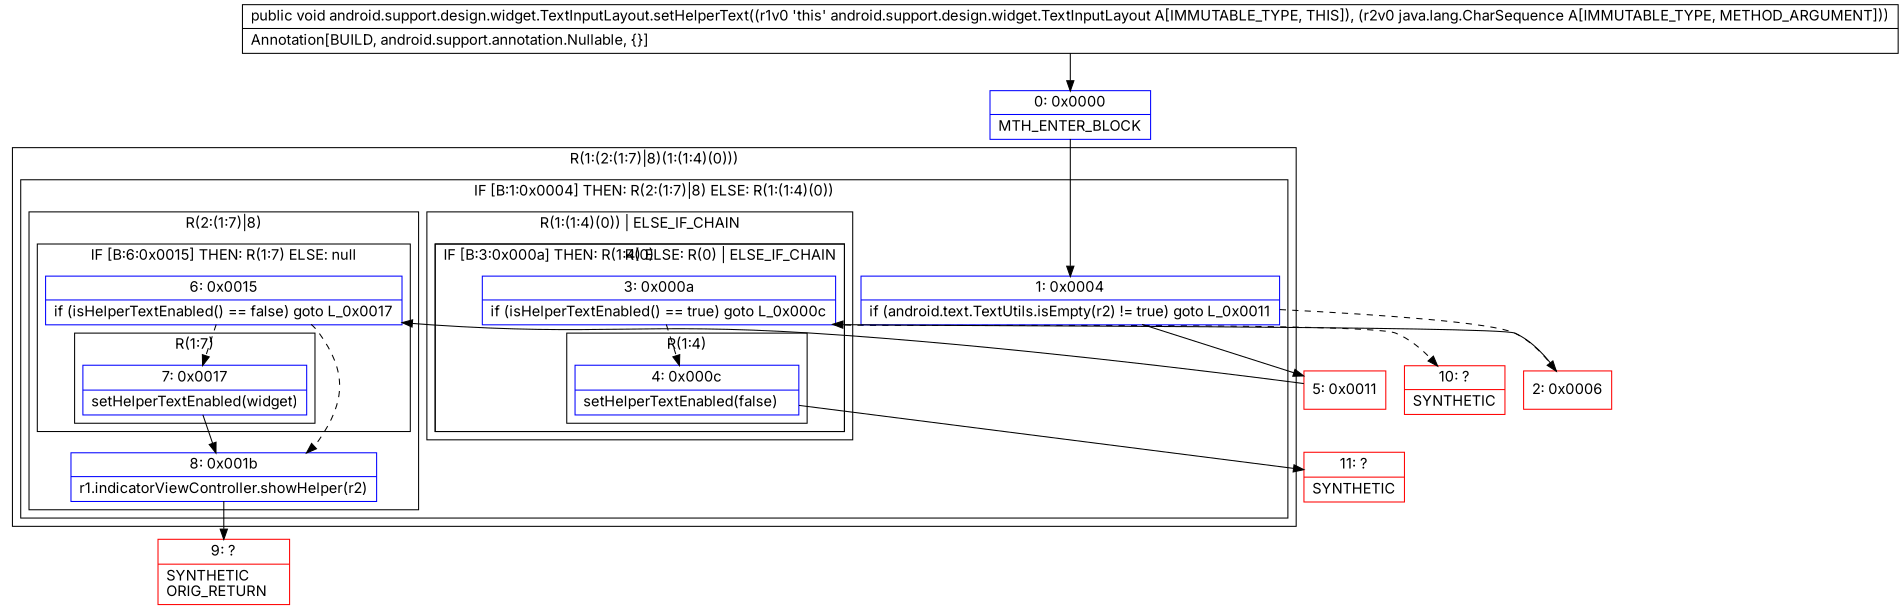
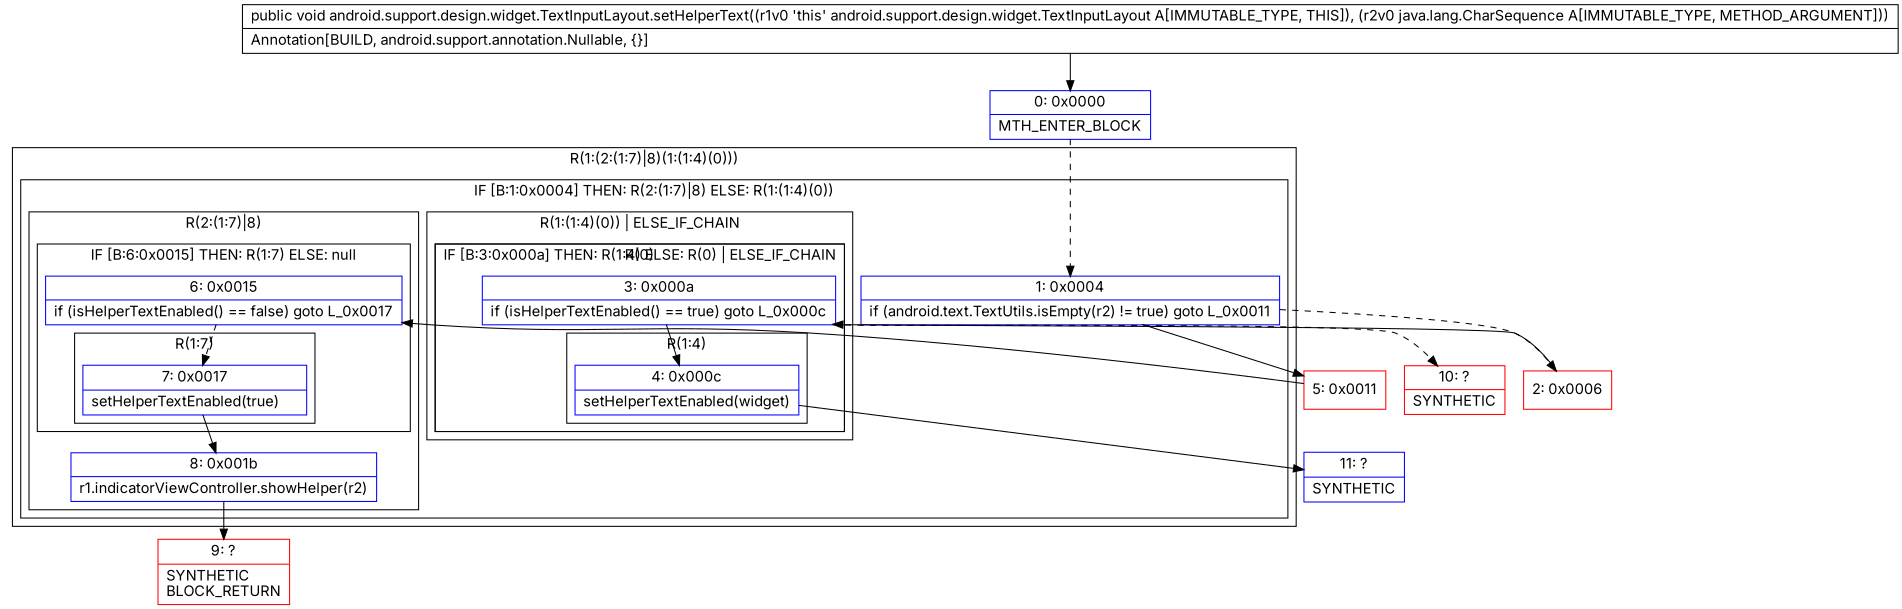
edge "0: 0x0000" -> "1: 0x0004": style solid -> dashed
edge "3: 0x000a" -> "4: 0x000c": style dashed -> solid
edge "6: 0x0015" -> "8: 0x001b": removed
node "7: 0x0017": text "setHelperTextEnabled(widget)" -> "setHelperTextEnabled(true)"
node "4: 0x000c": text "setHelperTextEnabled(false)" -> "setHelperTextEnabled(widget)"
node "11: ?": color red -> blue
node "9: ?": text "ORIG_RETURN" -> "BLOCK_RETURN"
